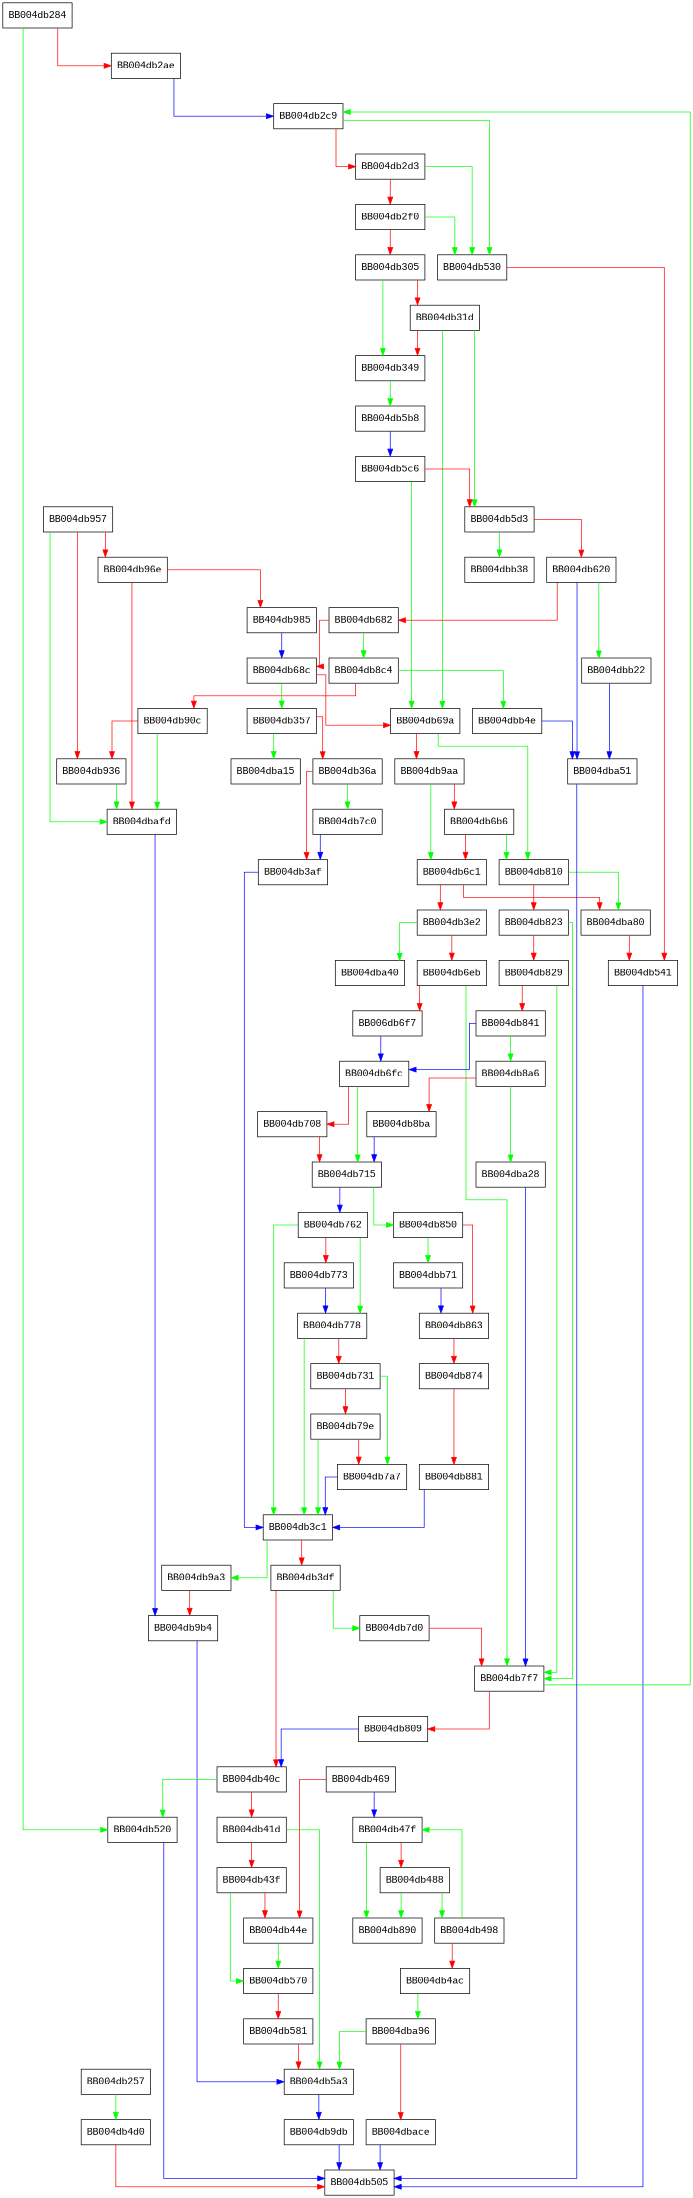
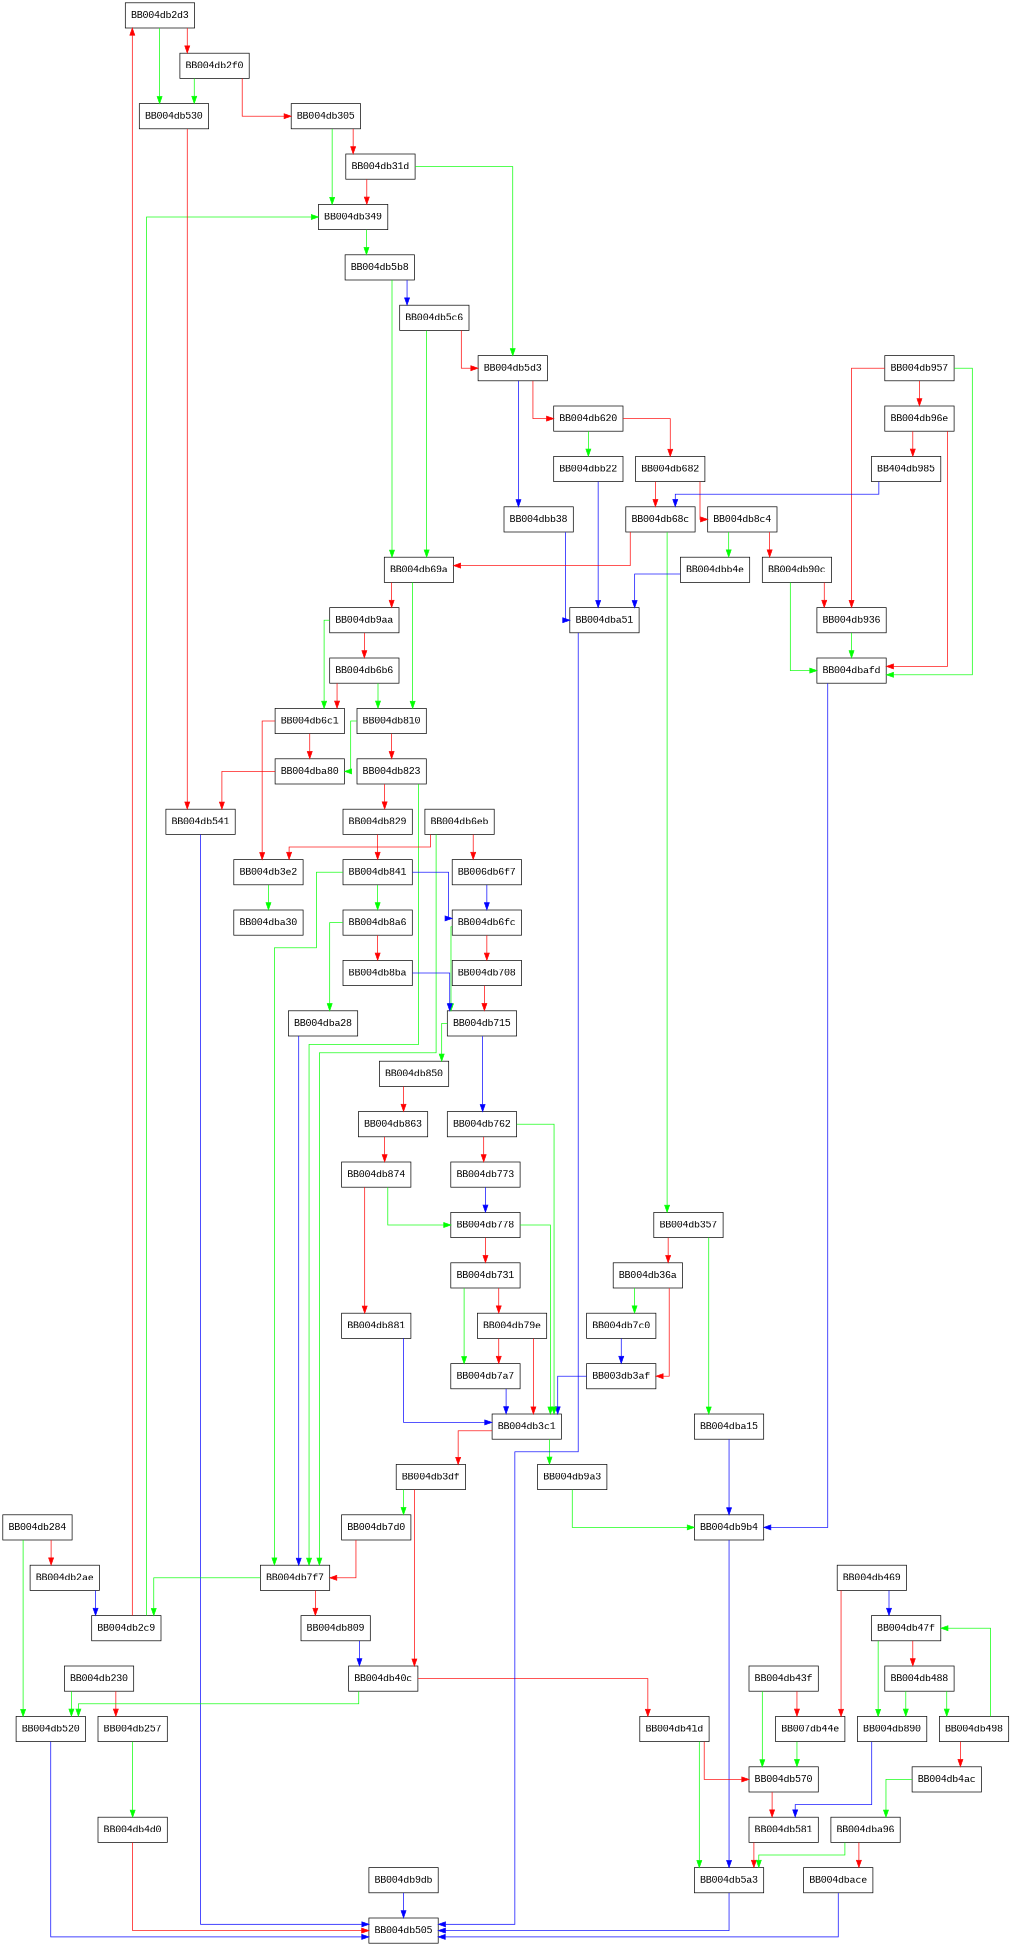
edge "BB004db2c9" -> "BB004db530": now "BB004db2c9" -> "BB004db349"
edge "BB004db31d" -> "BB004db69a": now "BB004db5b8" -> "BB004db69a"
edge "BB004db5d3" -> "BB004dbb38": color green -> blue
edge "BB004db682" -> "BB004db8c4": color green -> red
edge "BB004db620" -> "BB004dba51": now "BB004dbb38" -> "BB004dba51"
node "BB004db3af": label "BB004db3af" -> "BB003db3af"
edge "BB004db3e2" -> "BB004db6eb": reversed
node "BB004dba40": label "BB004dba40" -> "BB004dba30"
edge "BB004db762" -> "BB004db778": now "BB004db874" -> "BB004db778"
node "BB004dbb71": removed
edge "BB004db829" -> "BB004db7f7": now "BB004db841" -> "BB004db7f7"
edge "BB004db79e" -> "BB004db3c1": color green -> red
edge "BB004dba15" -> "BB004db9b4": added
edge "BB004db9a3" -> "BB004db9b4": color red -> green
node "BB004db230": added
edge "BB004db890" -> "BB004db581": added
edge "BB004db41d" -> "BB004db43f": now "BB004db41d" -> "BB004db570"
node "BB004db44e": label "BB004db44e" -> "BB007db44e"
edge "BB004db5a3" -> "BB004db9db": now "BB004db5a3" -> "BB004db505"
